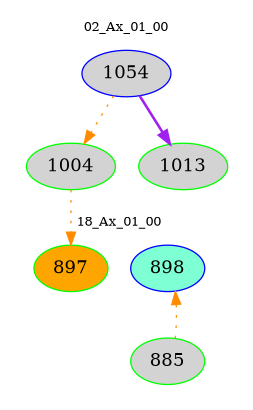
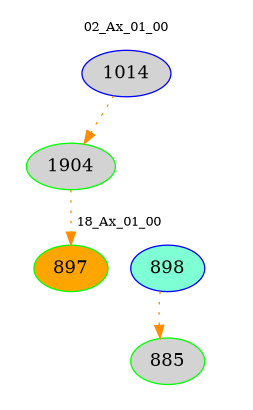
node "1054": label "1054" -> "1014"
node "1004": label "1004" -> "1904"
node "1013": removed
edge "885" -> "898": reversed
